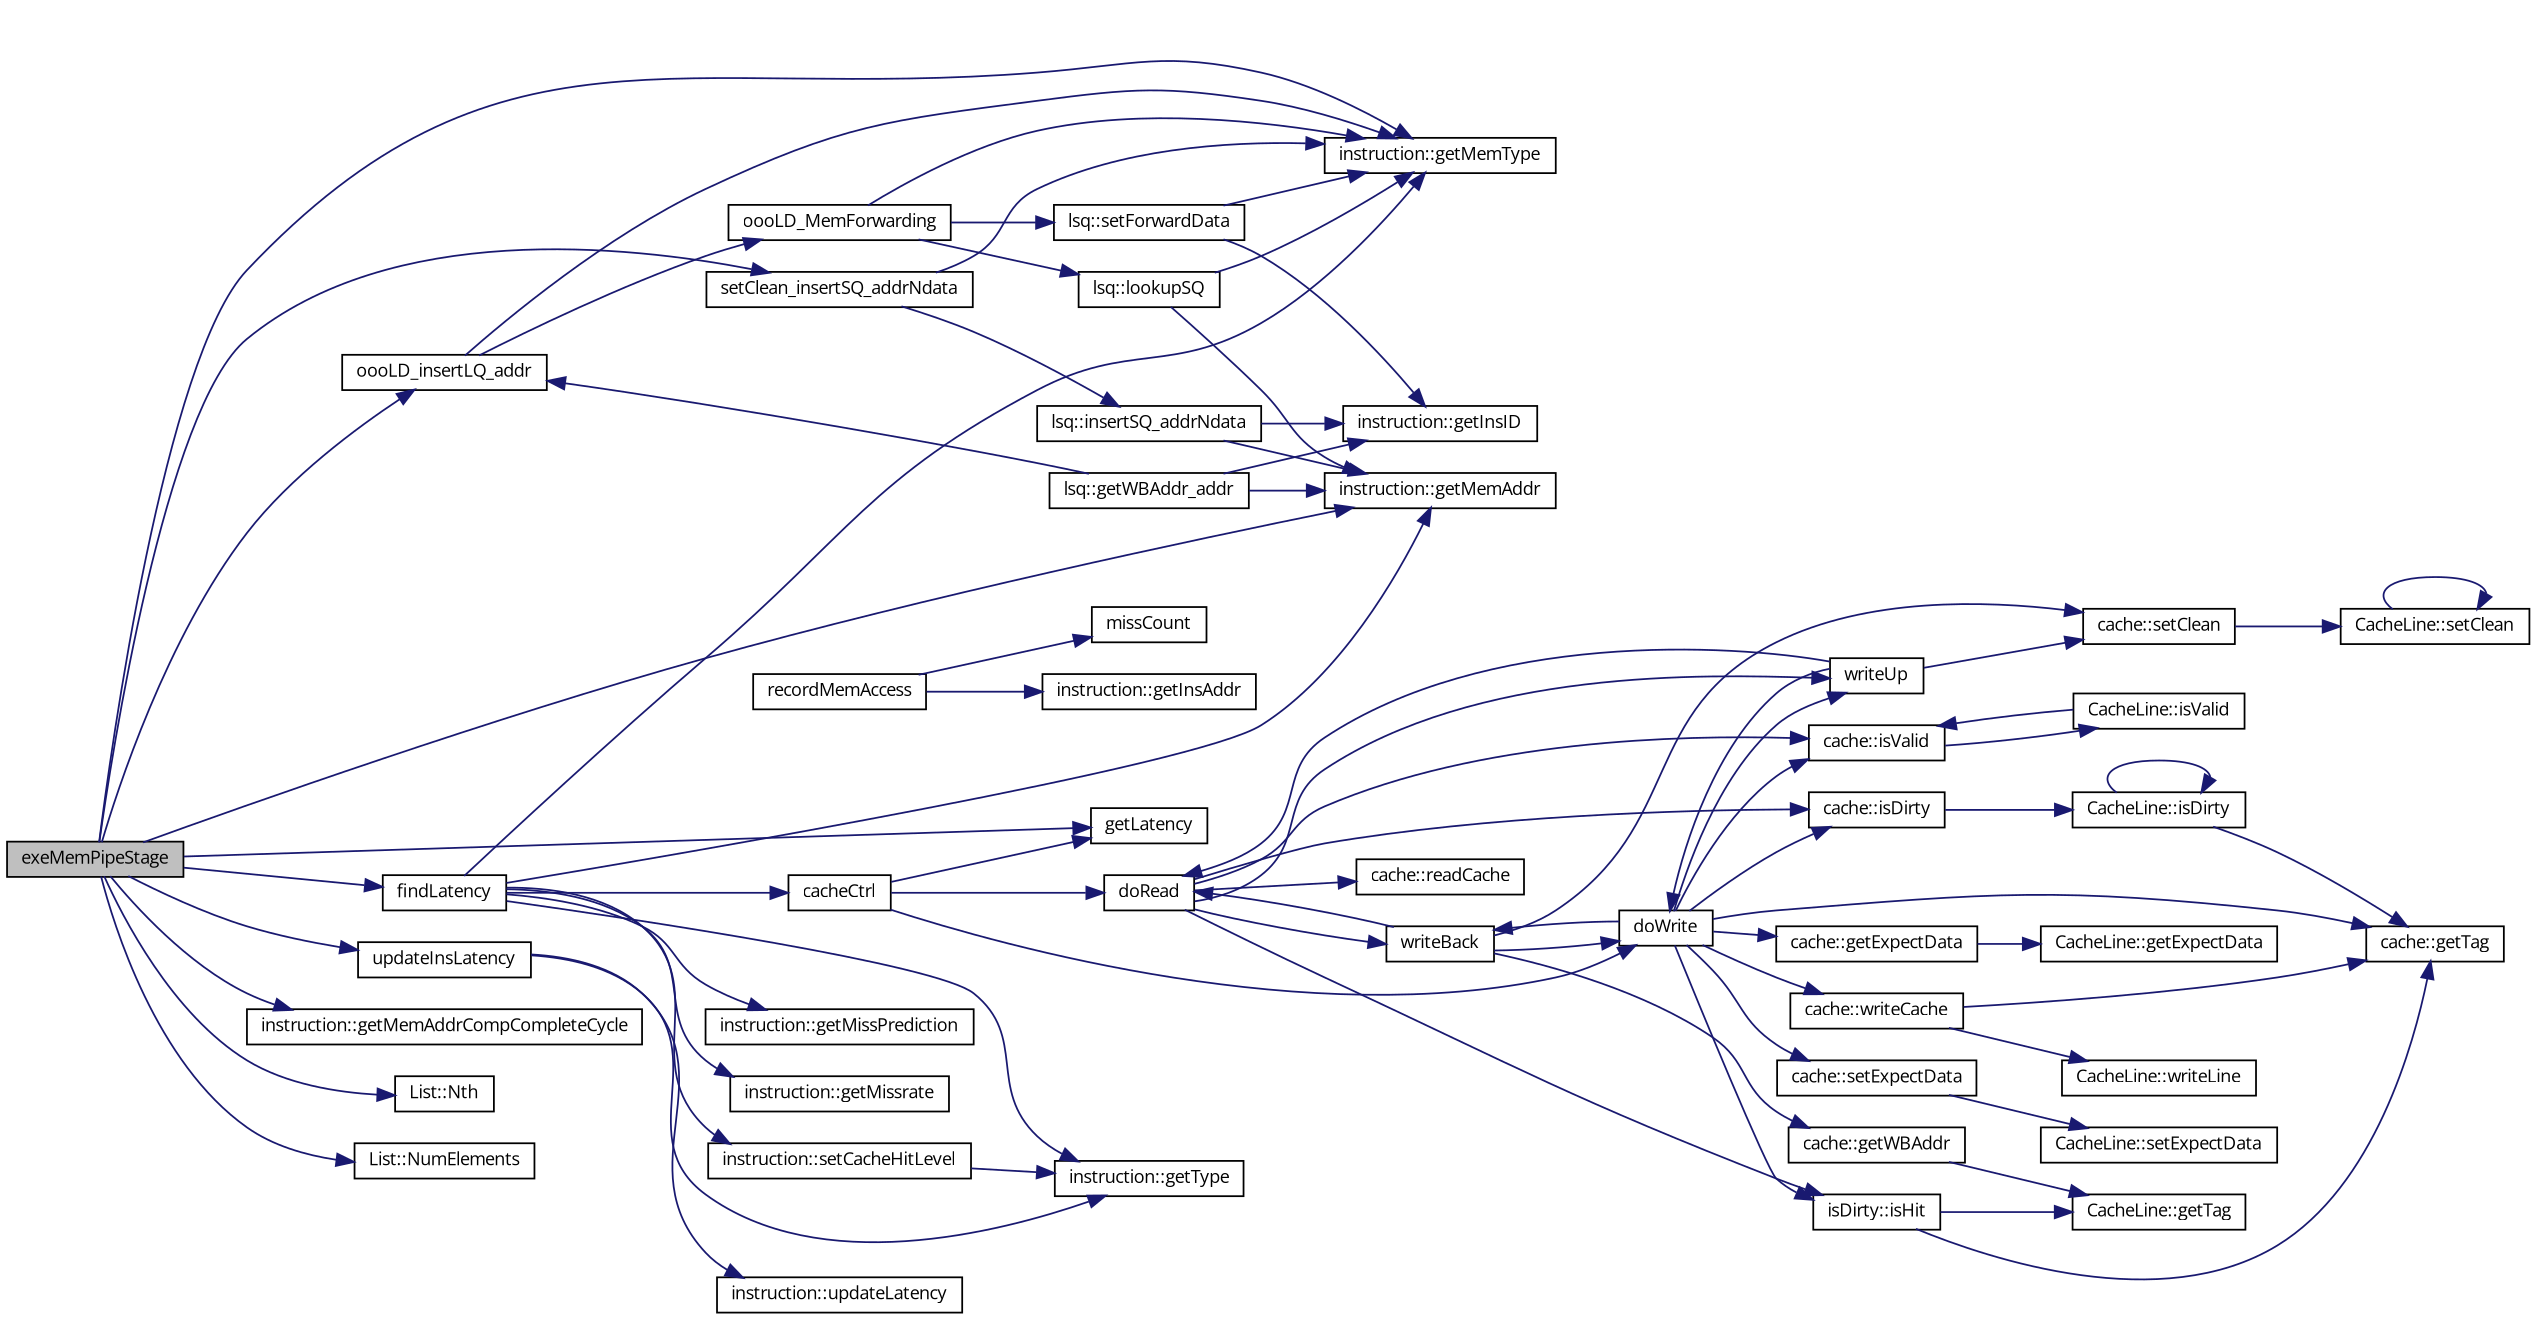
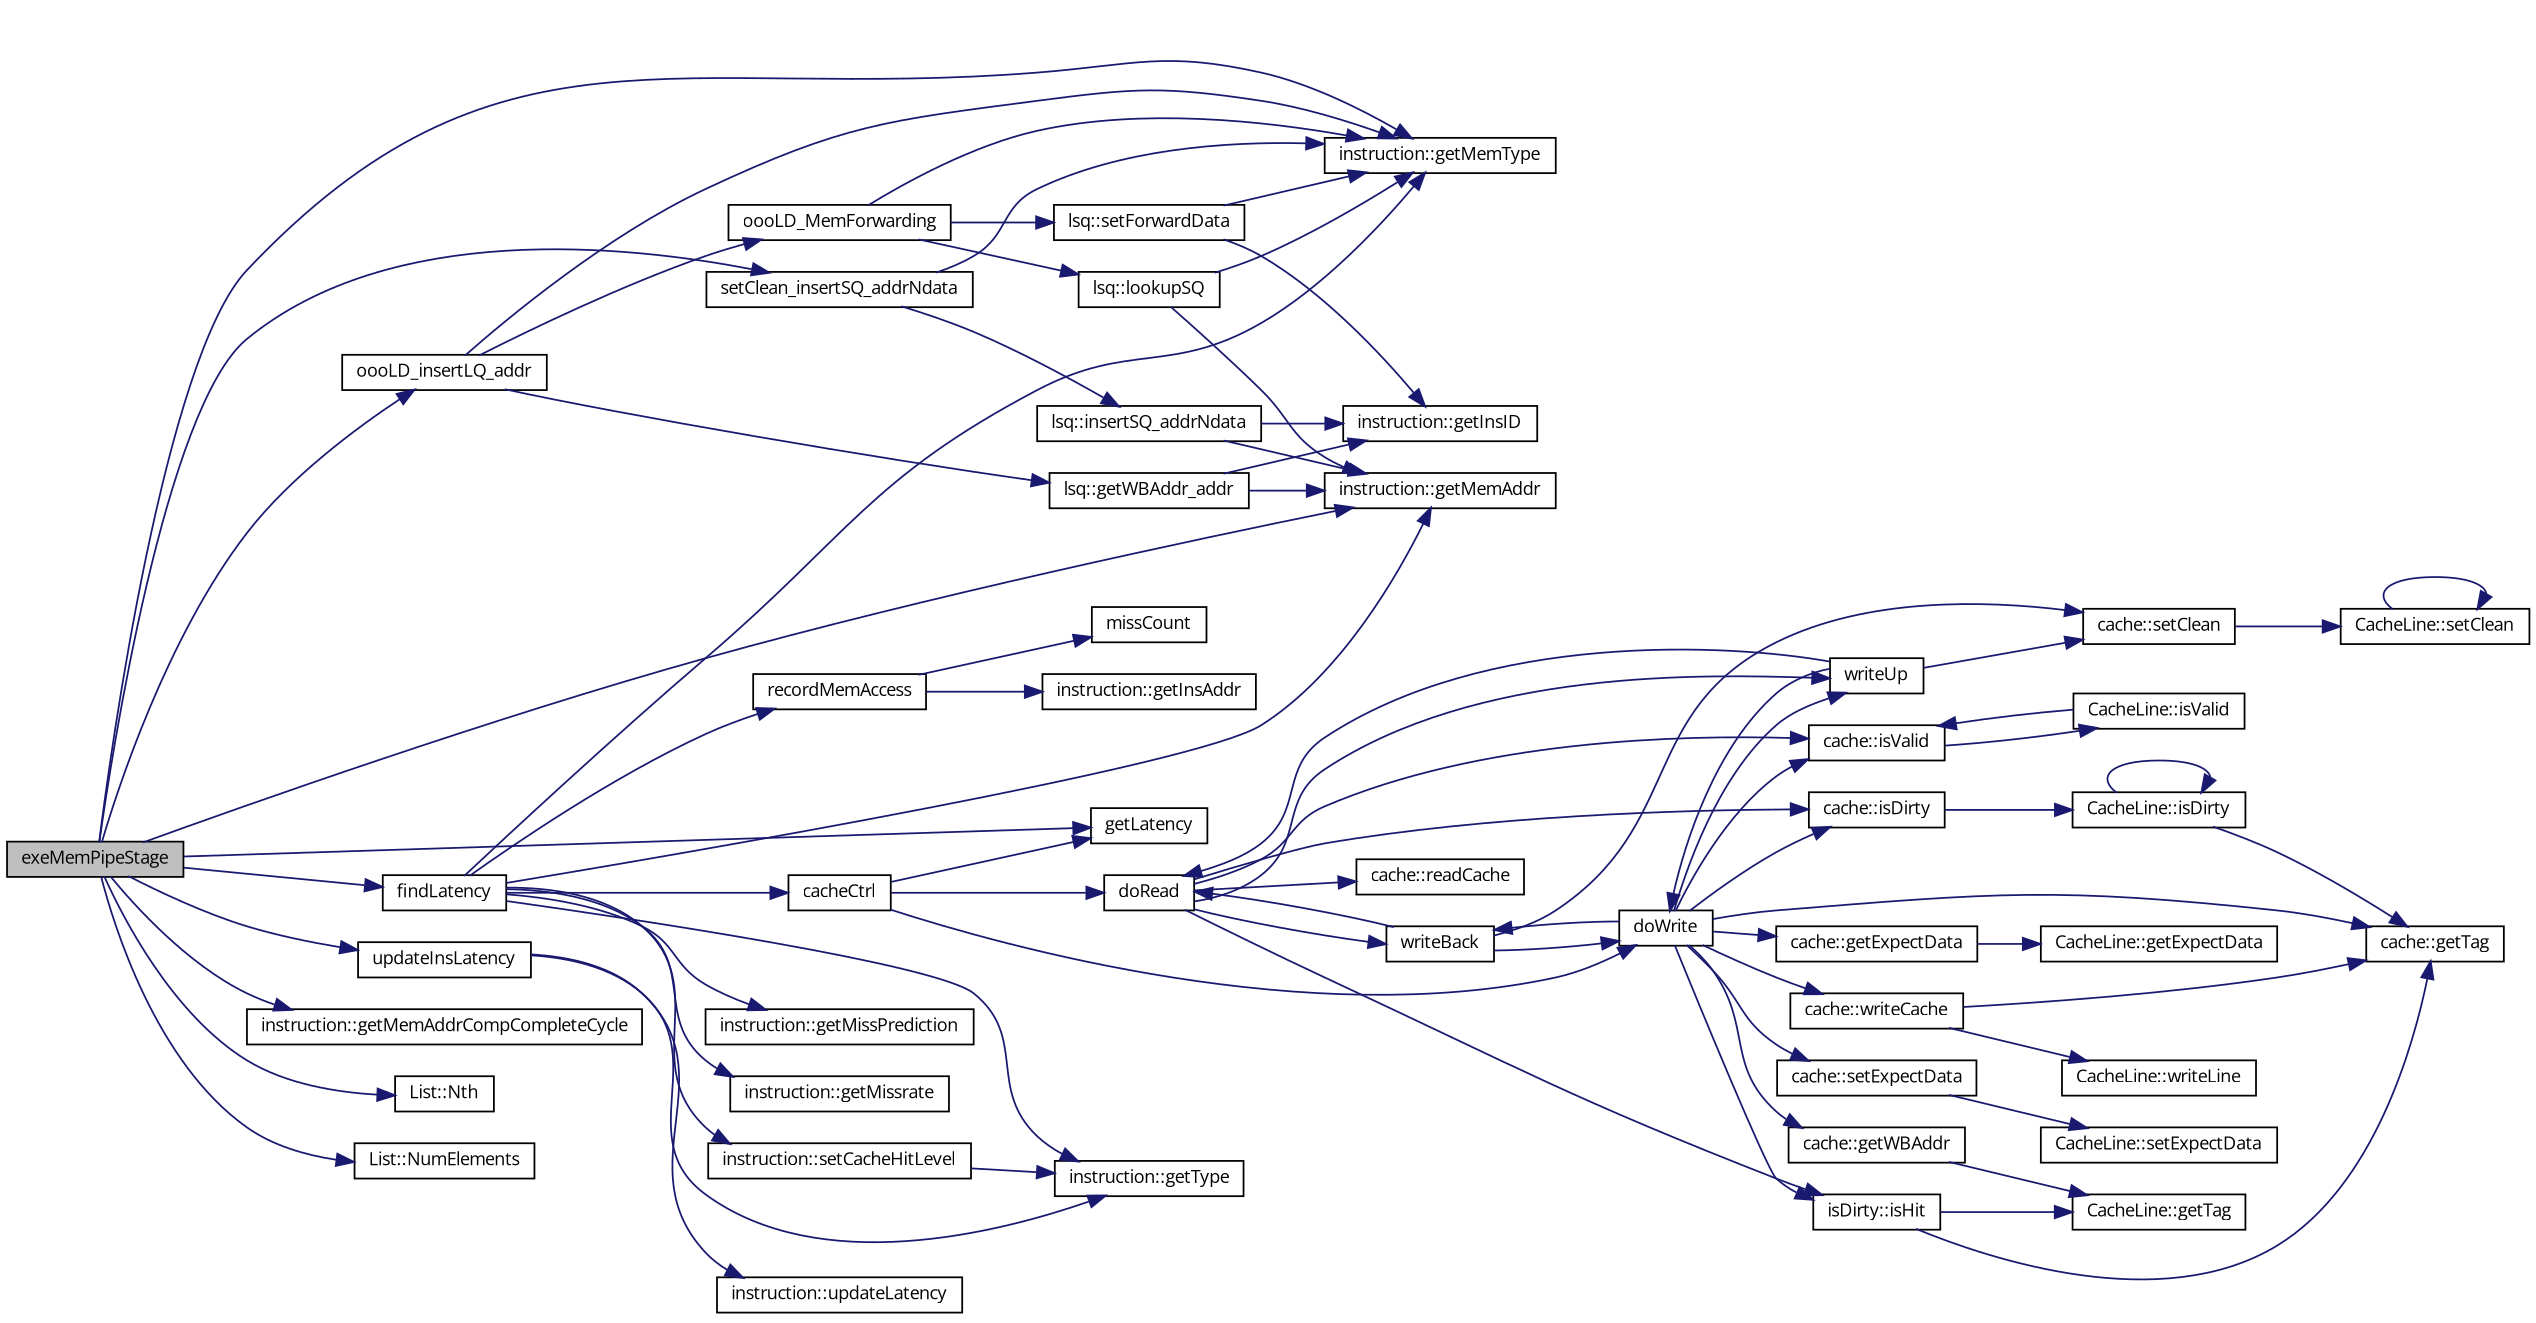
edge "lsq::getWBAddr_addr" -> "oooLD_insertLQ_addr": reversed
edge "findLatency" -> "recordMemAccess": added
edge "writeBack" -> "cache::getWBAddr": now "doWrite" -> "cache::getWBAddr"
